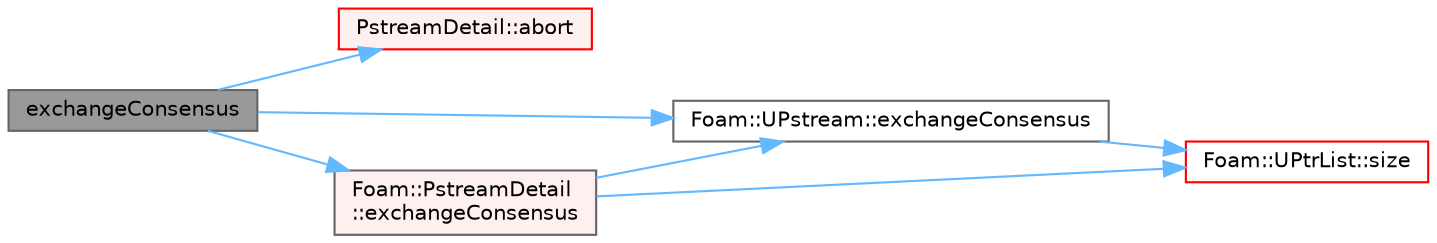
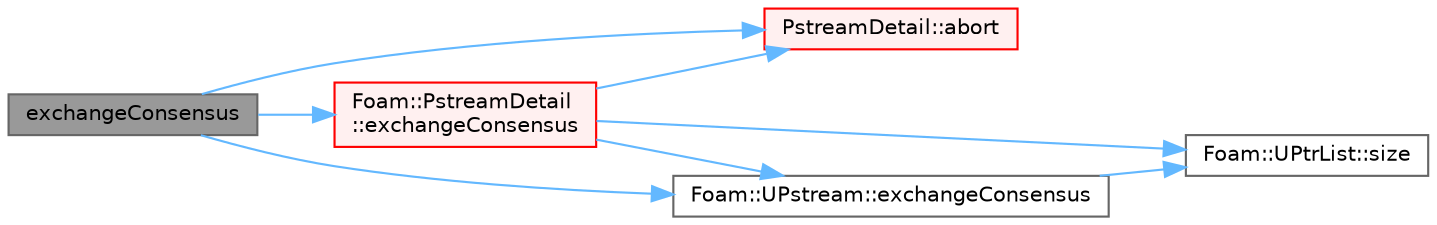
edge "Foam::PstreamDetail ::exchangeConsensus" -> "PstreamDetail::abort": added
node "Foam::UPtrList::size": color red -> grey40
node "Foam::PstreamDetail ::exchangeConsensus": color grey40 -> red
